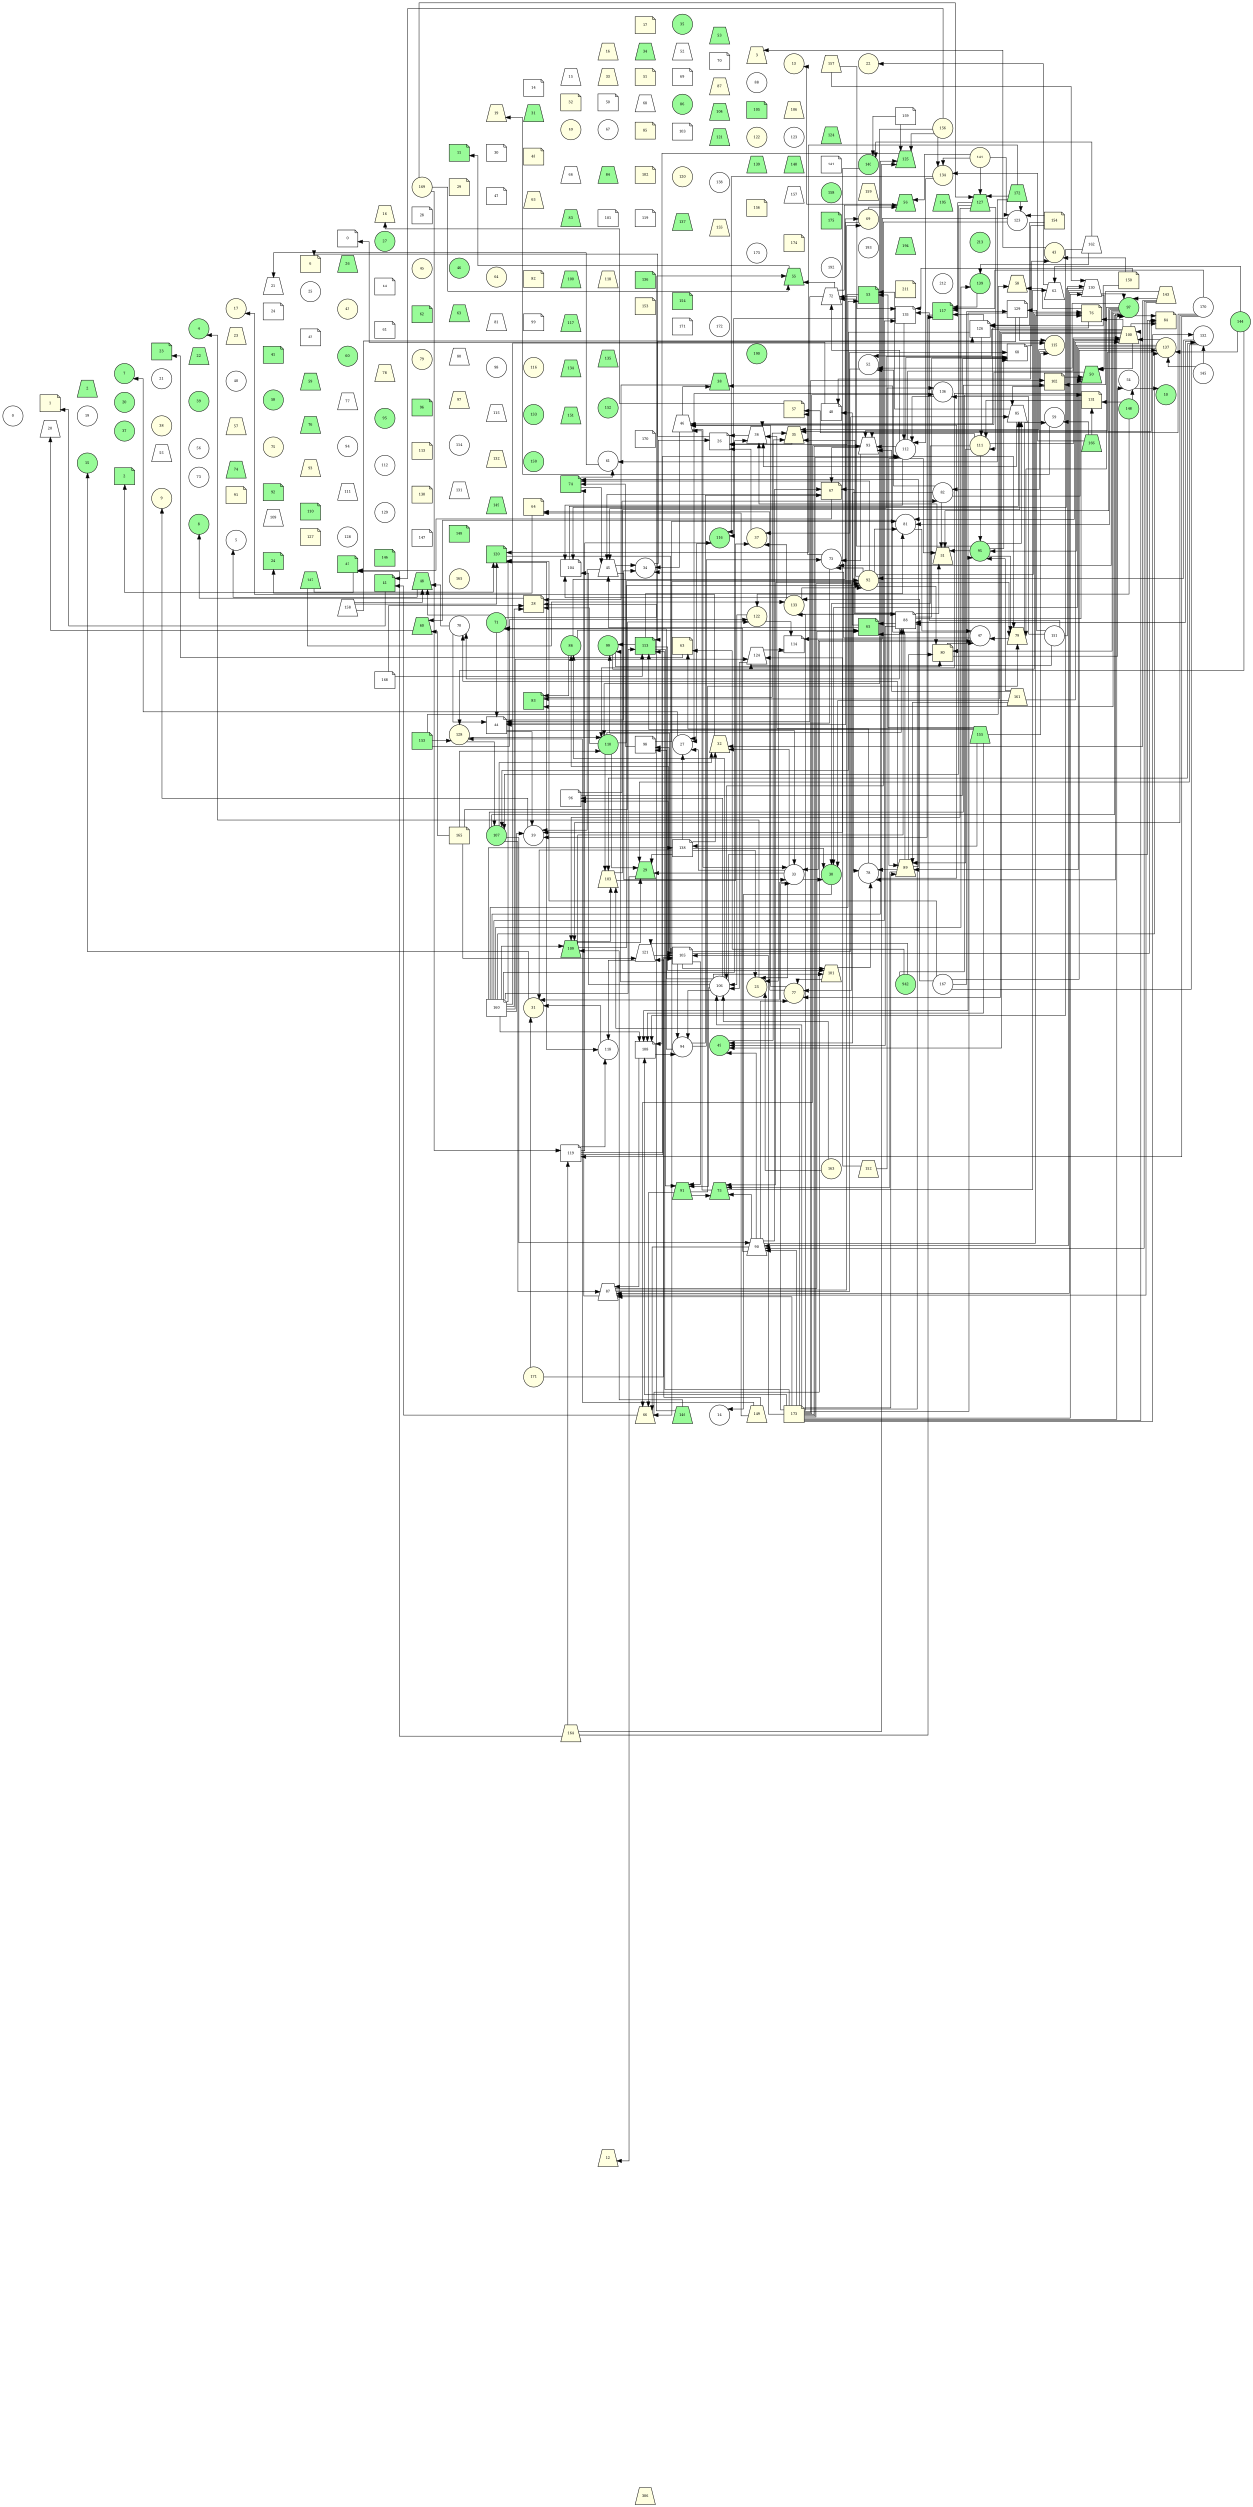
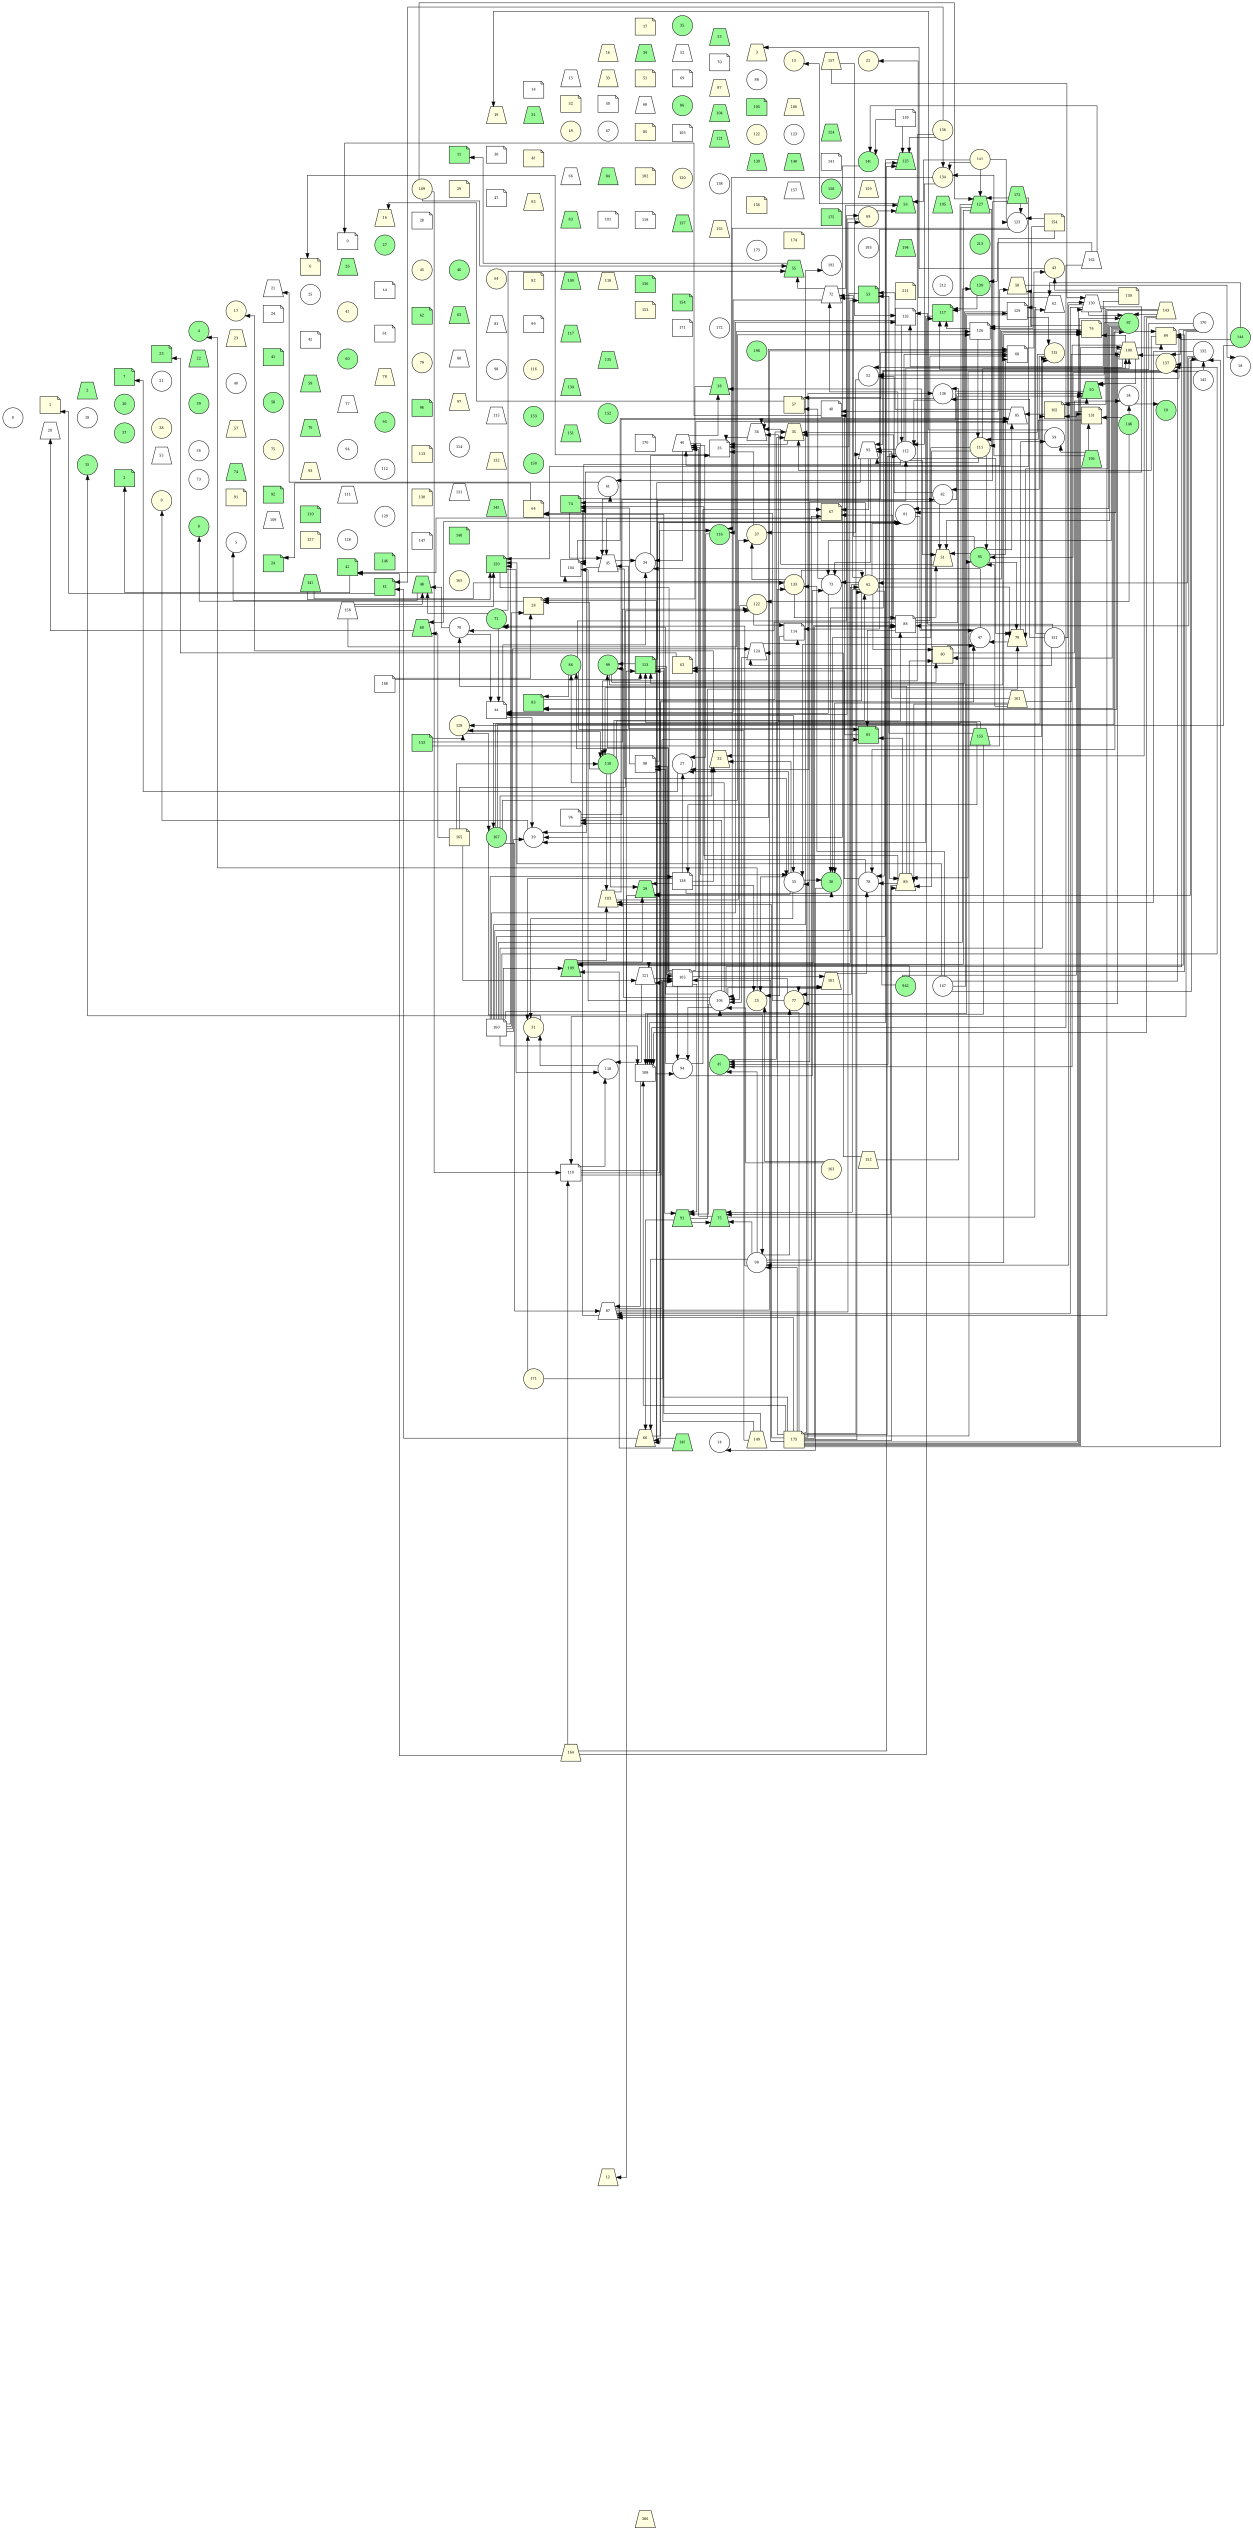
node "18": added
node "7": shape circle -> note
edge "126" -> "107": reversed
edge "160" -> "36": now "160" -> "192"
node "90": shape trapezium -> circle
edge "143" -> "90": now "143" -> "108"
